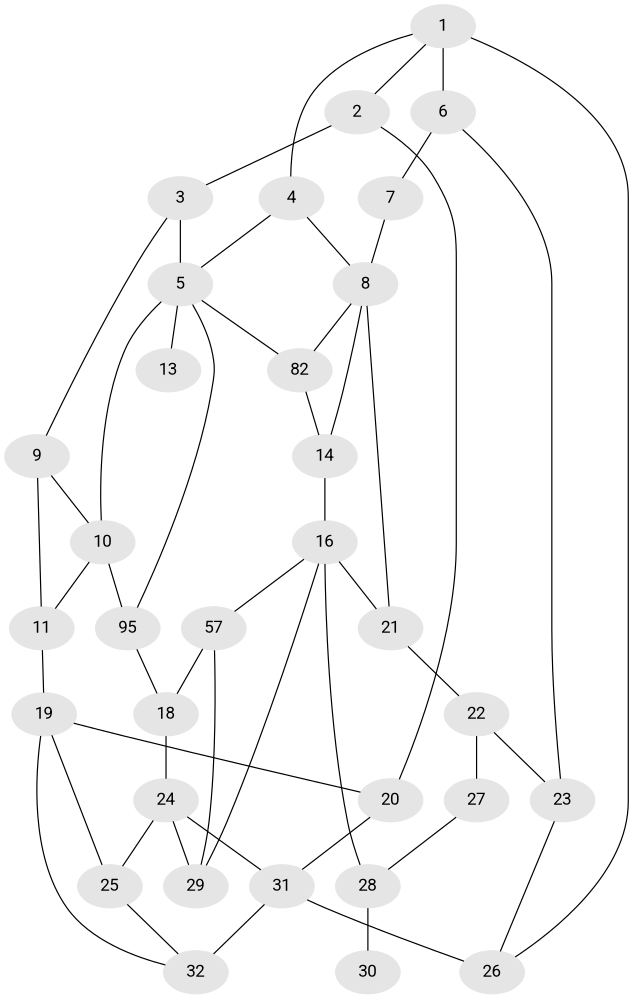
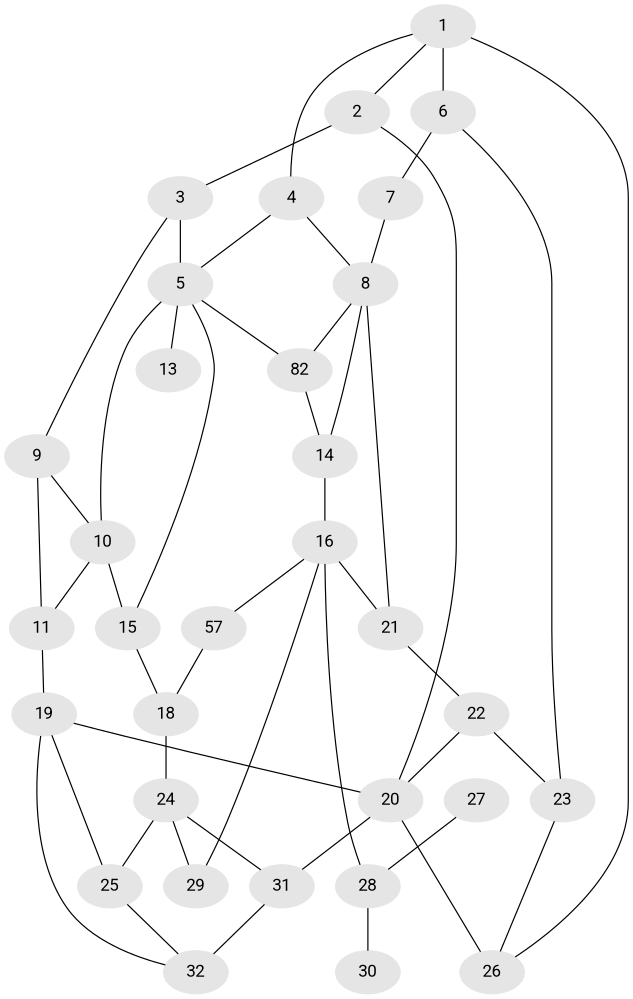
node "95": label "95" -> "15"
edge "57" -- "29": removed
edge "22" -- "27": now "22" -- "20"
edge "31" -- "26": now "20" -- "26"
